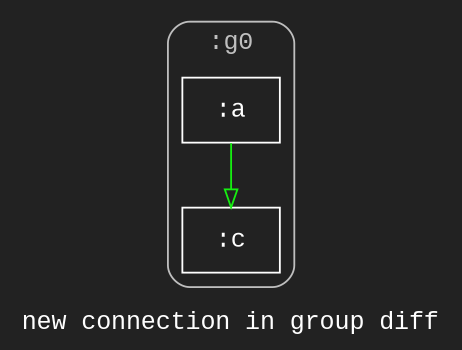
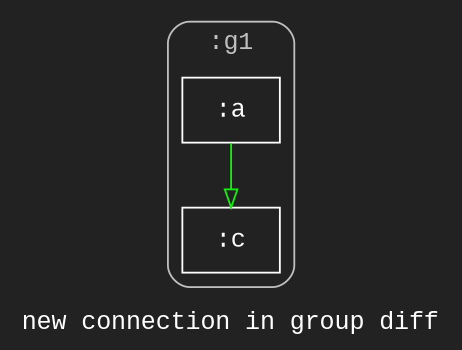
cluster ":g0": label ":g0" -> ":g1"
